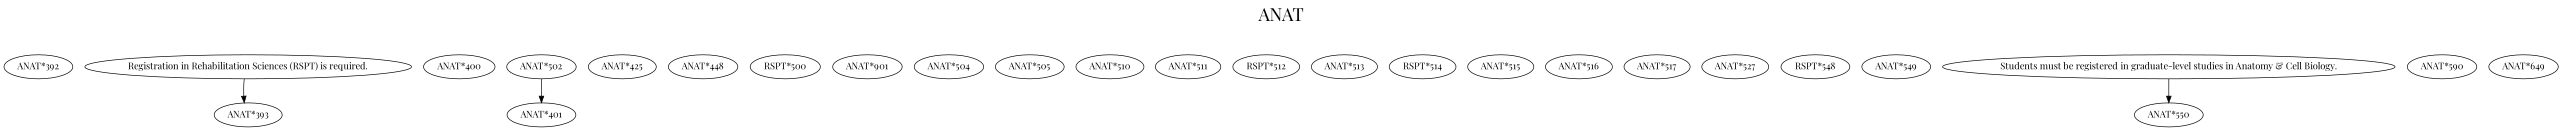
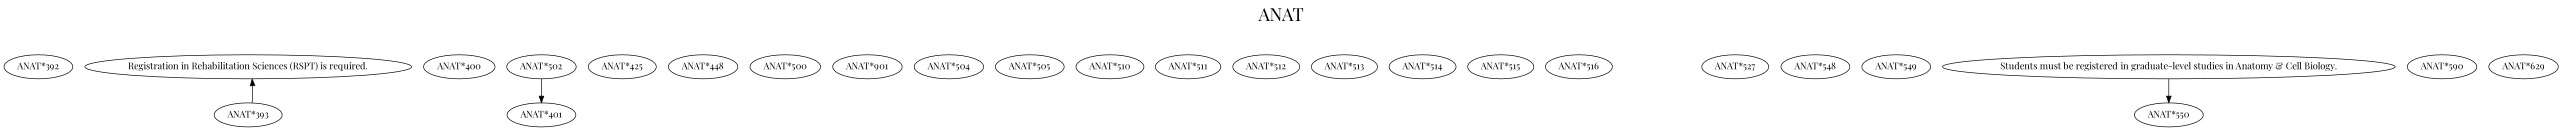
node "RSPT*500": label "RSPT*500" -> "ANAT*500"
node "RSPT*512": label "RSPT*512" -> "ANAT*512"
node "RSPT*514": label "RSPT*514" -> "ANAT*514"
node "ANAT*517": removed
node "RSPT*548": label "RSPT*548" -> "ANAT*548"
node "ANAT*649": label "ANAT*649" -> "ANAT*629"
edge "Registration in Rehabilitation Sciences (RSPT) is required." -> "ANAT*393": reversed
